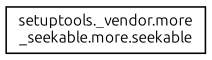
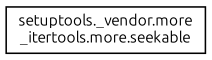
node "setuptools._vendor.more _seekable.more.seekable": label "setuptools._vendor.more _seekable.more.seekable" -> "setuptools._vendor.more _itertools.more.seekable"
